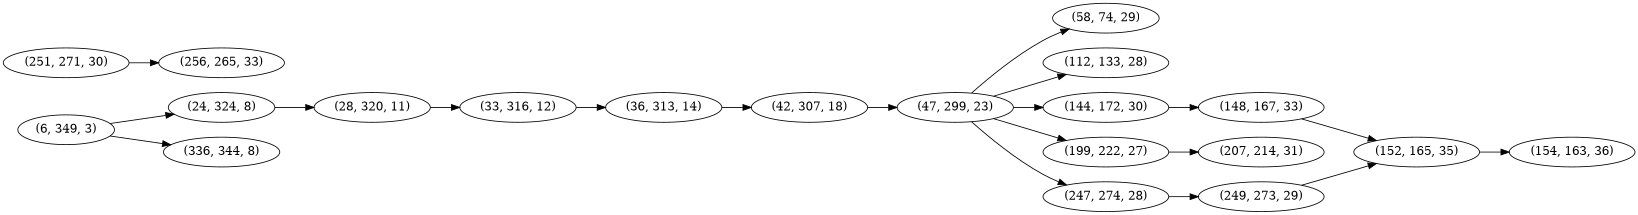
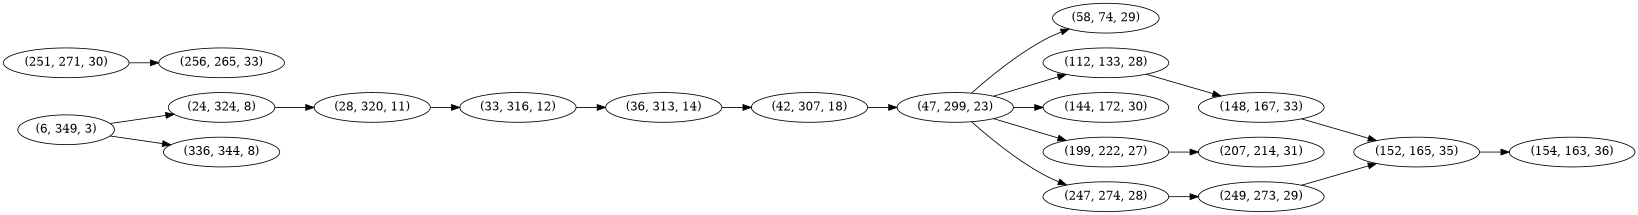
edge "(144, 172, 30)" -> "(148, 167, 33)": now "(112, 133, 28)" -> "(148, 167, 33)"
